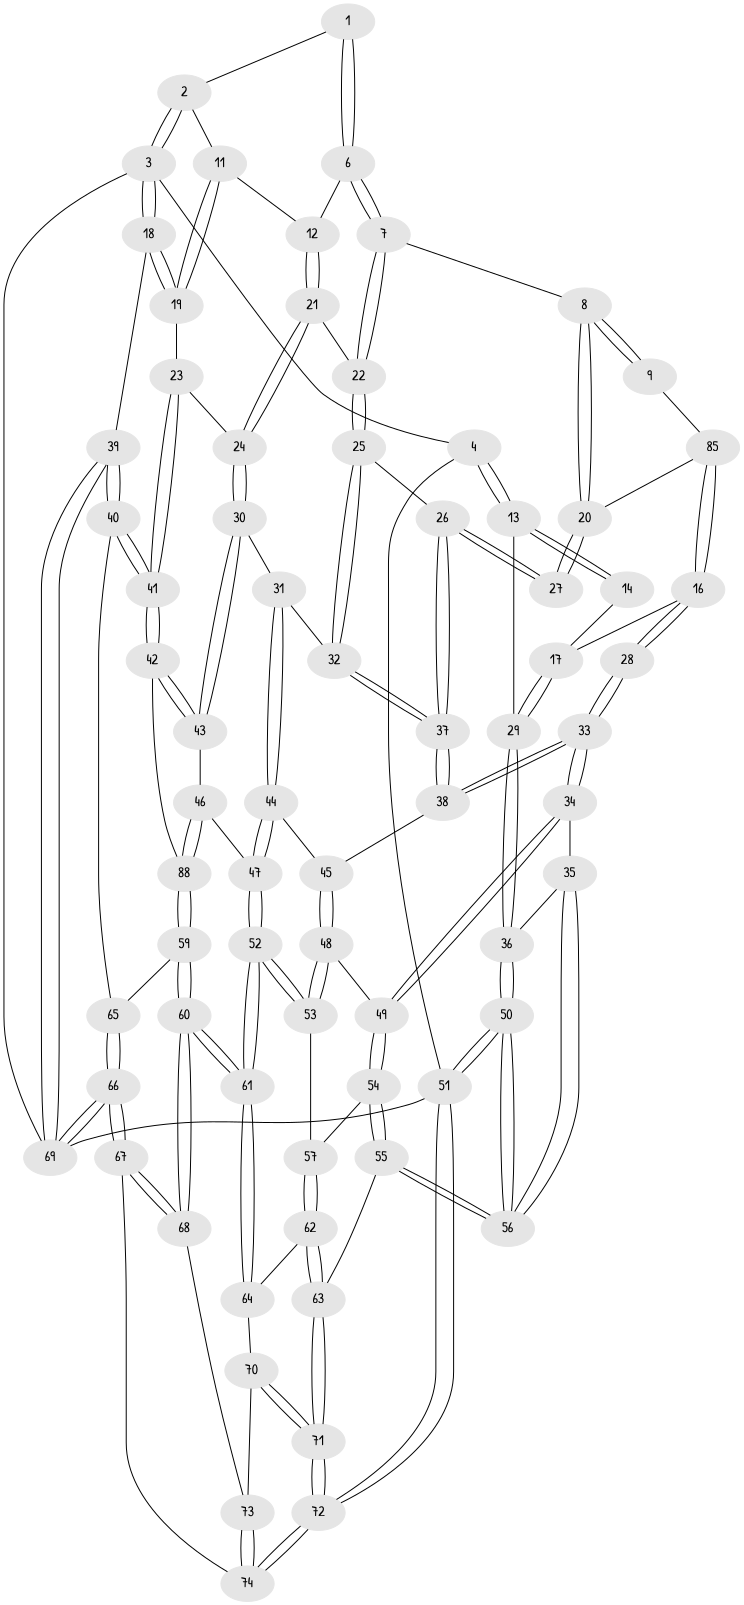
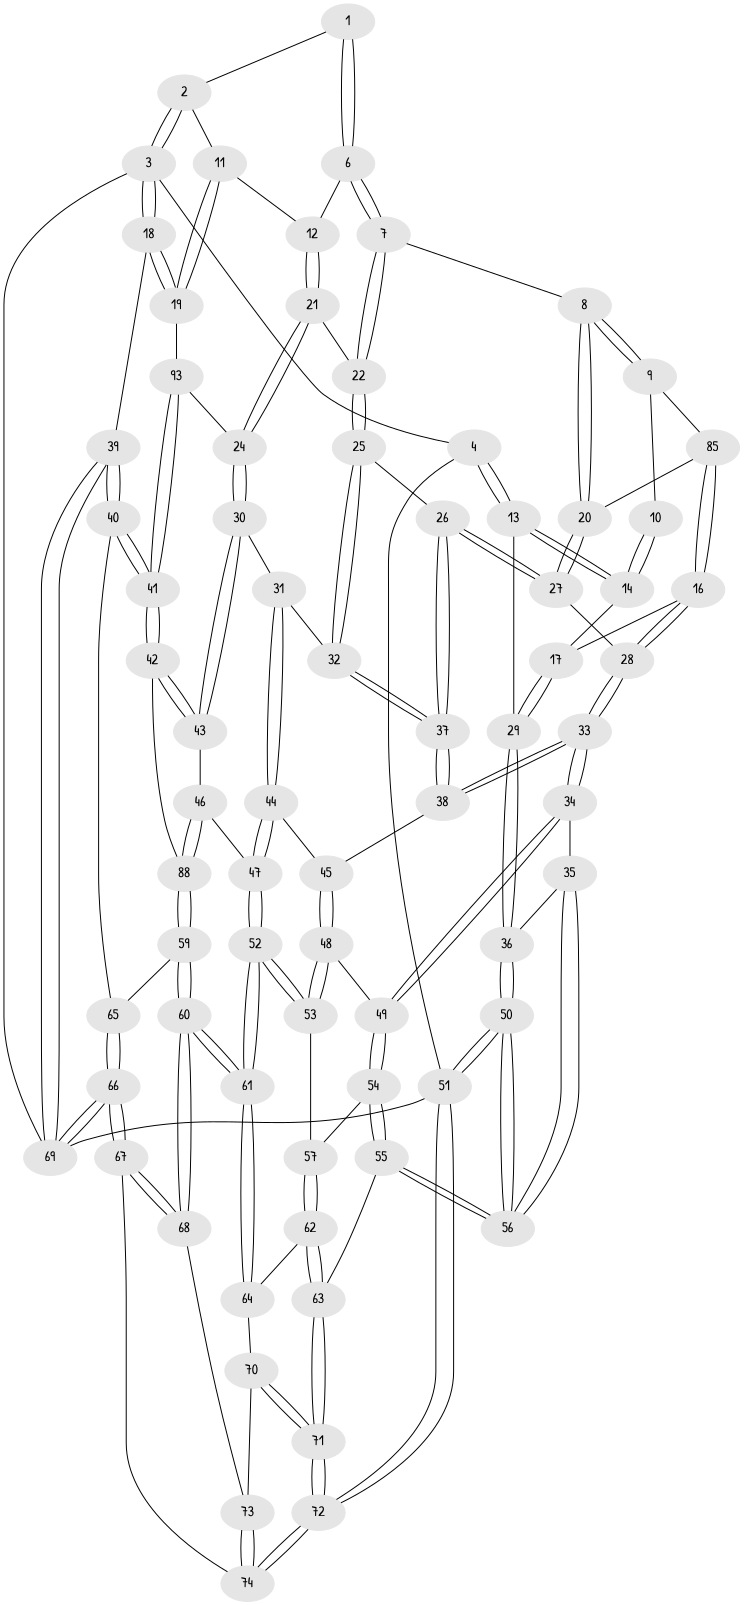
node "23": label "23" -> "93"
node "10": added
edge "27" -- "28": added
